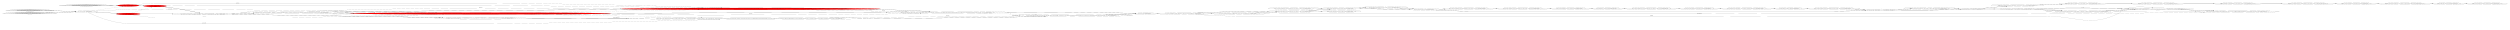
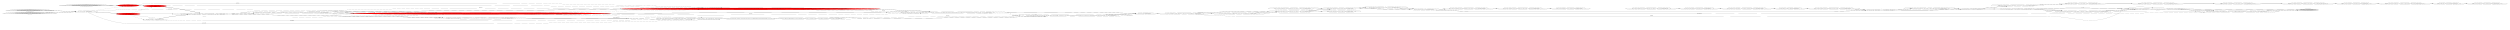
node "expected.add(new Watermark(7400))@@@21@@@['1', '1', '0']": removed
node "testHarness.close()@@@19@@@['1', '1', '1']": added
node "final long LATENESS = 10@@@4@@@['0', '0', '1']": added
